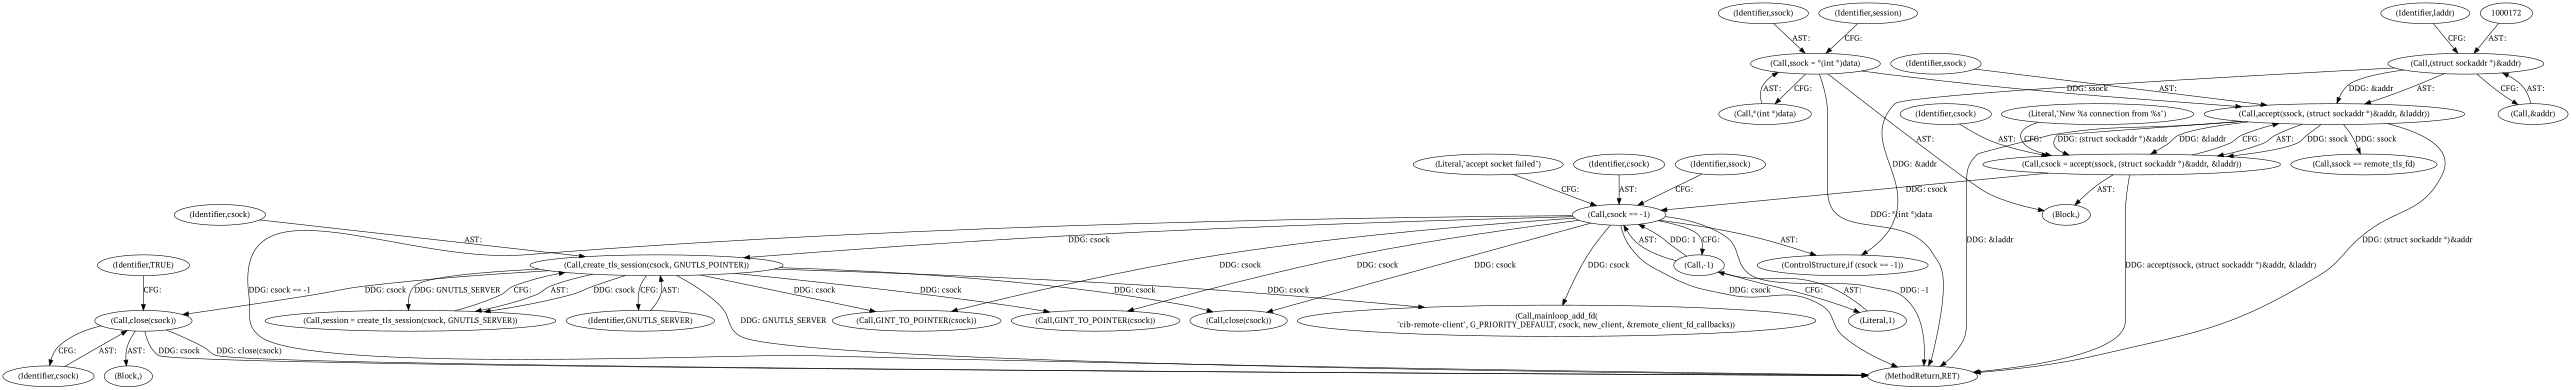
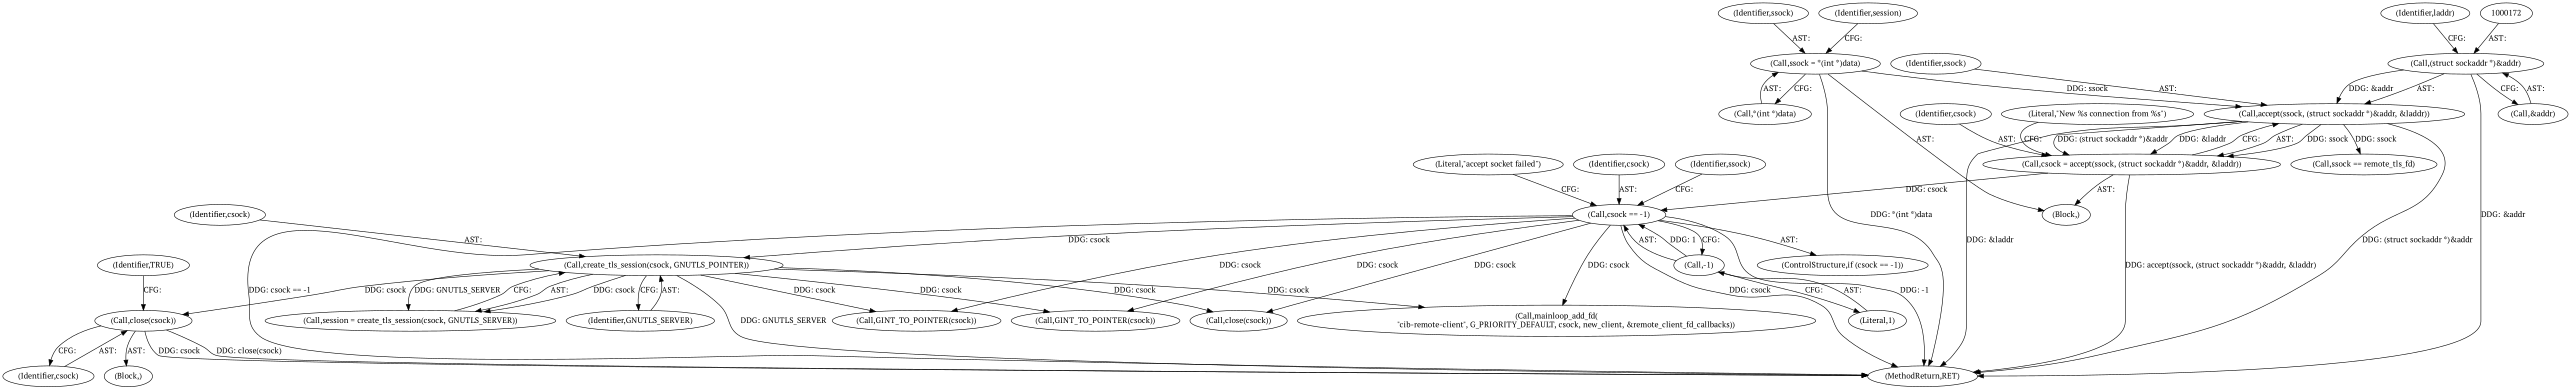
edge "(Call,(struct sockaddr *)&addr)" -> "(ControlStructure,if (csock == -1))": now "(Call,(struct sockaddr *)&addr)" -> "(MethodReturn,RET)"
